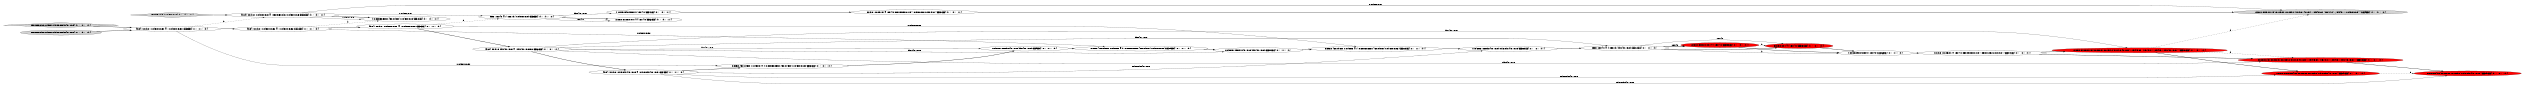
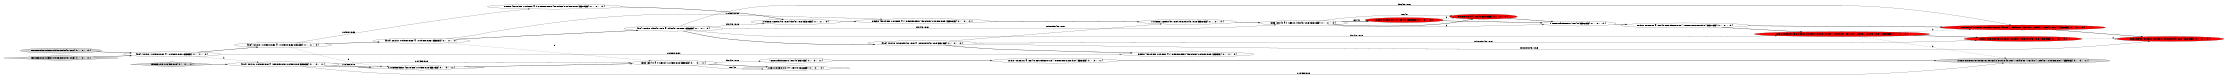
node "j.createFreeStyleProject(projectName)@@@4@@@['0', '0', '1']": shape ellipse -> diamond
node "Assert.assertNotNull(result)@@@6@@@['0', '0', '1']": shape ellipse -> diamond
node "testSearch2ProjectsWithSameDisplayName['0', '1', '0']": shape diamond -> ellipse
node "testSearch2ProjectsWithSameDisplayName['1', '0', '0']": shape ellipse -> diamond
node "project1.setDisplayName(displayName)@@@9@@@['1', '1', '0']": removed
edge "j.createFreeStyleProject(projectName)@@@4@@@['0', '0', '1']" -> "Page result = j.search(projectName)@@@5@@@['0', '0', '1']": added
